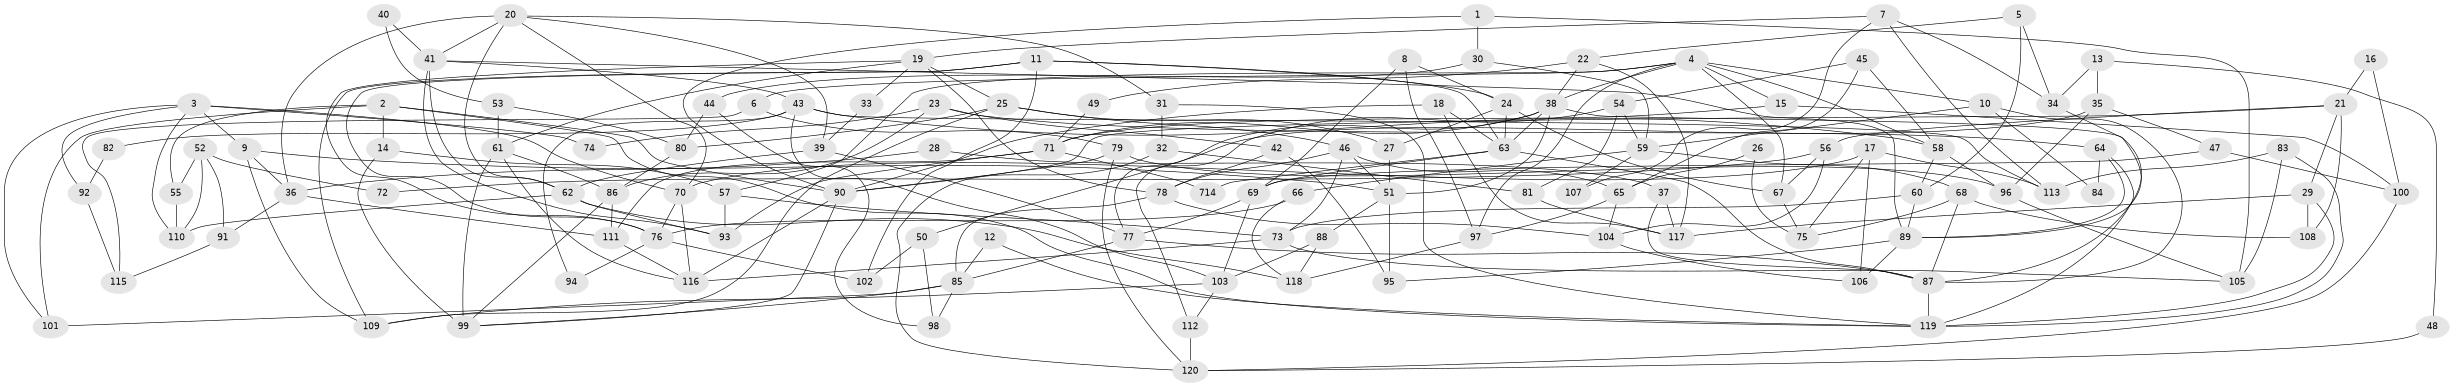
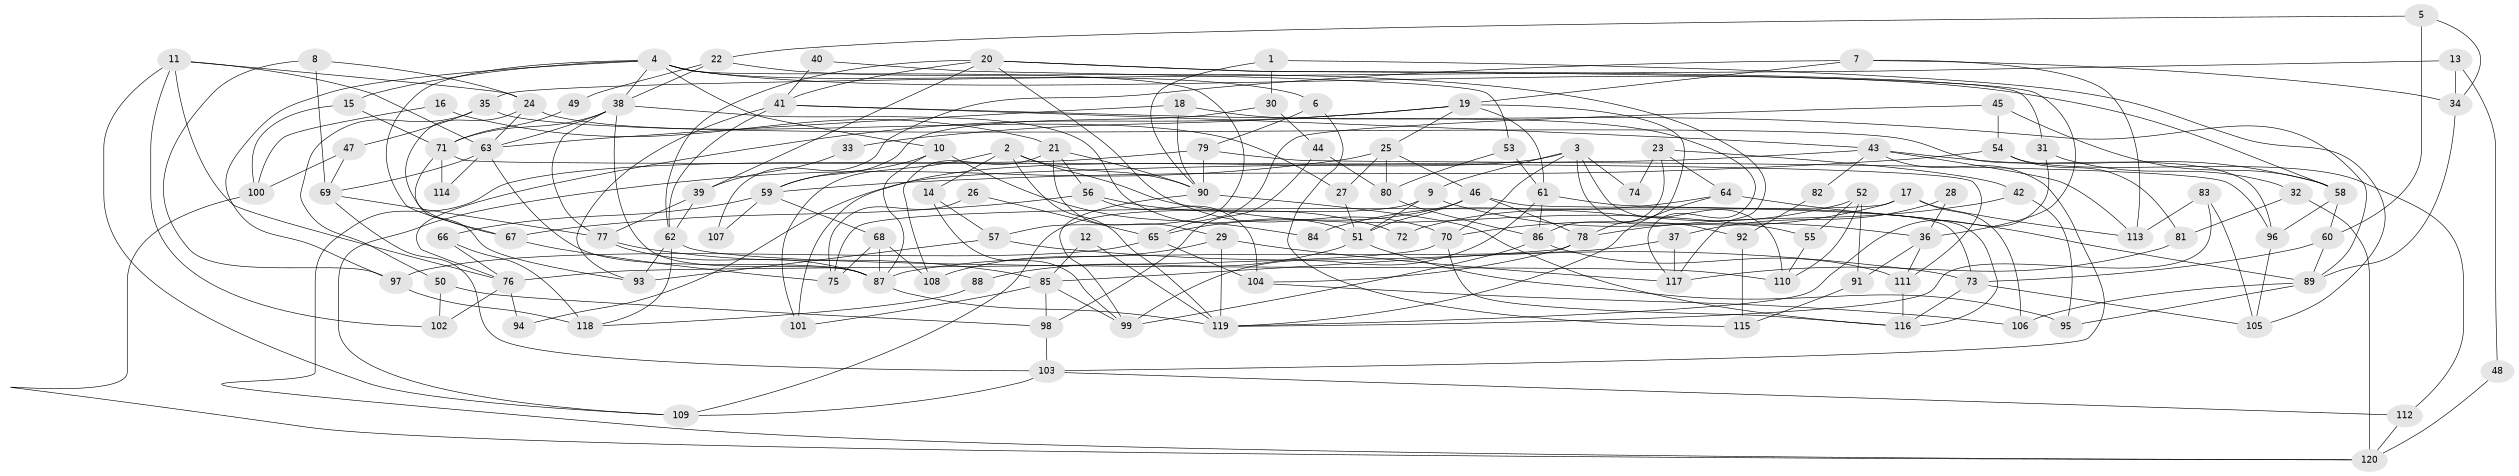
node "714": label "714" -> "114"
edge "88" -- "103": now "98" -- "103"
